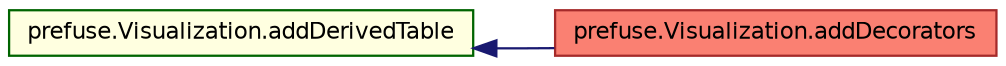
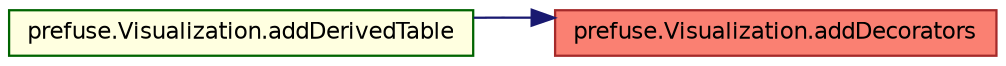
edge "prefuse.Visualization.addDecorators" -> "prefuse.Visualization.addDerivedTable": reversed
